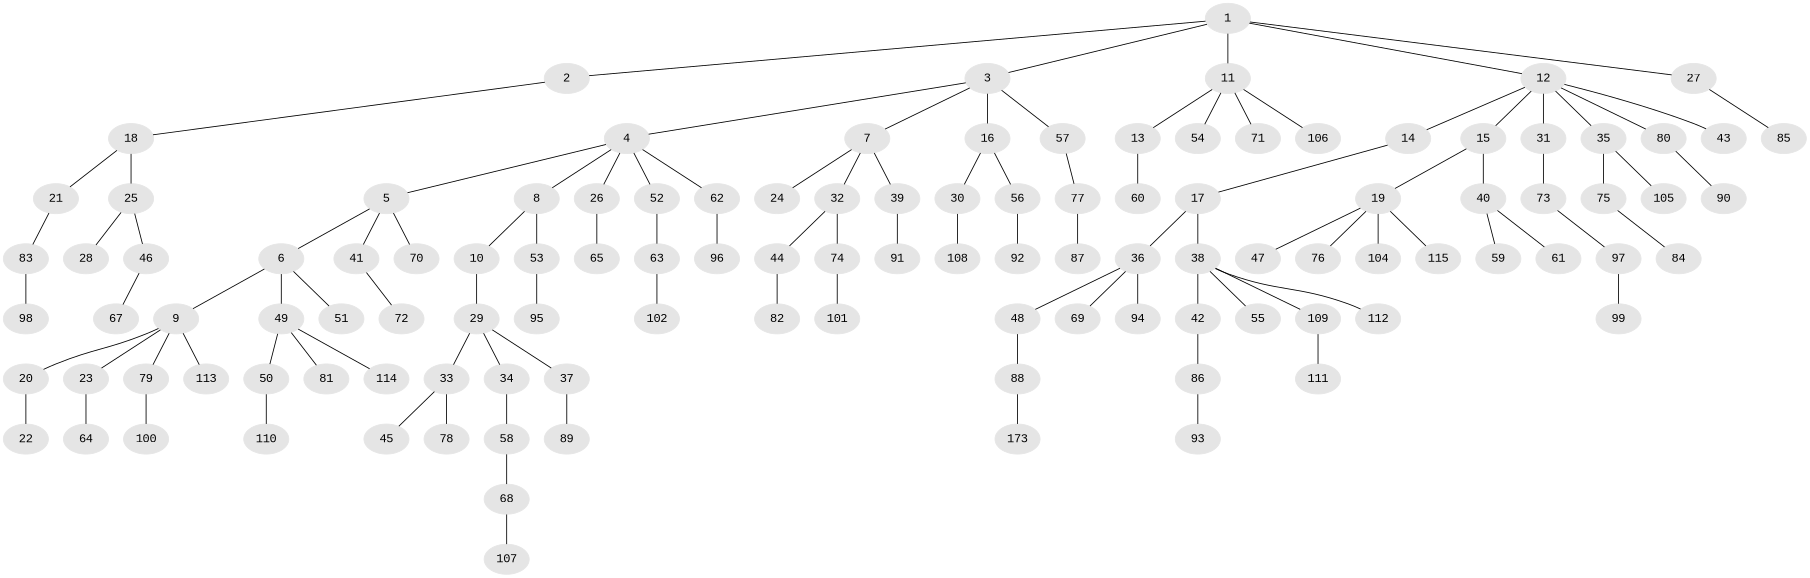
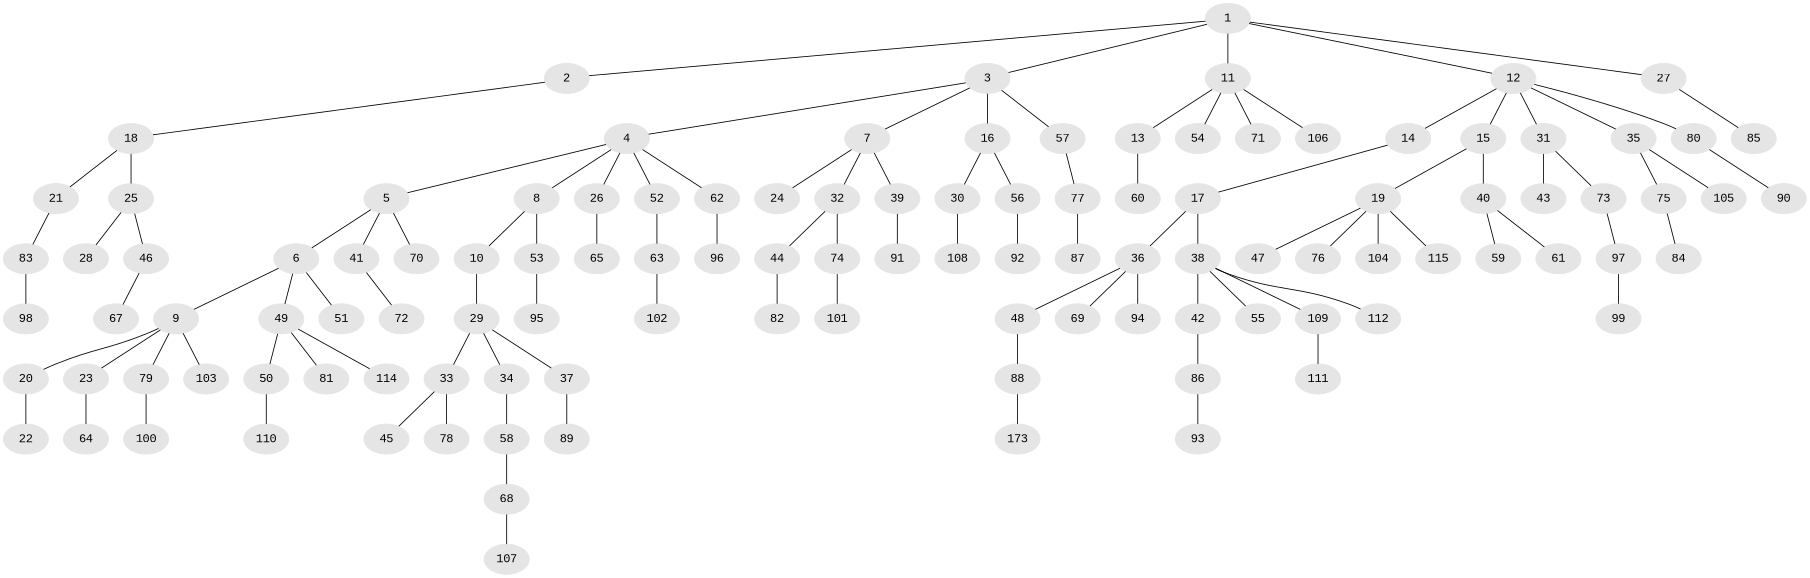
edge "12" -- "43": now "31" -- "43"
node "113": label "113" -> "103"
